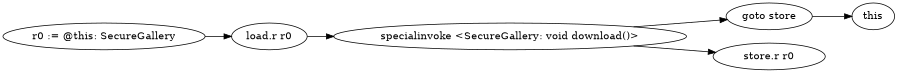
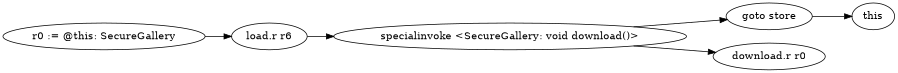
node "load.r r0": label "load.r r0" -> "load.r r6"
node "store.r r0": label "store.r r0" -> "download.r r0"
